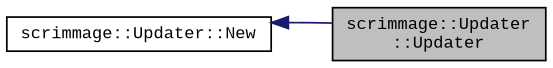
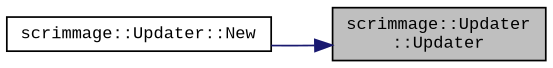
edge "scrimmage::Updater ::Updater" -> "scrimmage::Updater::New": reversed
